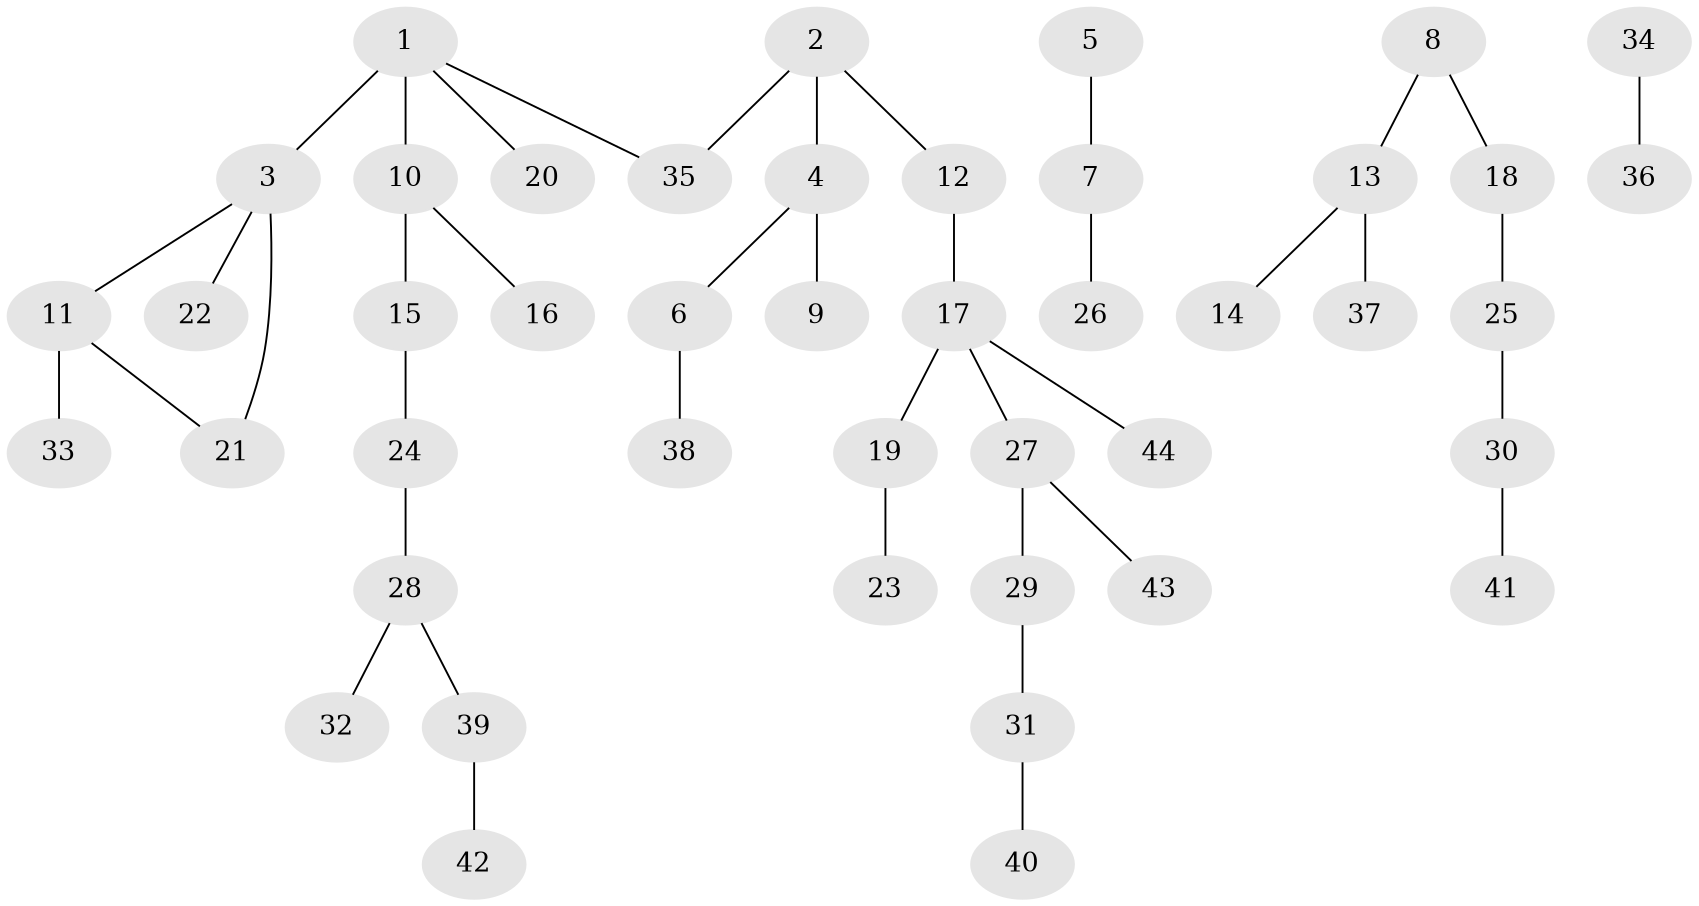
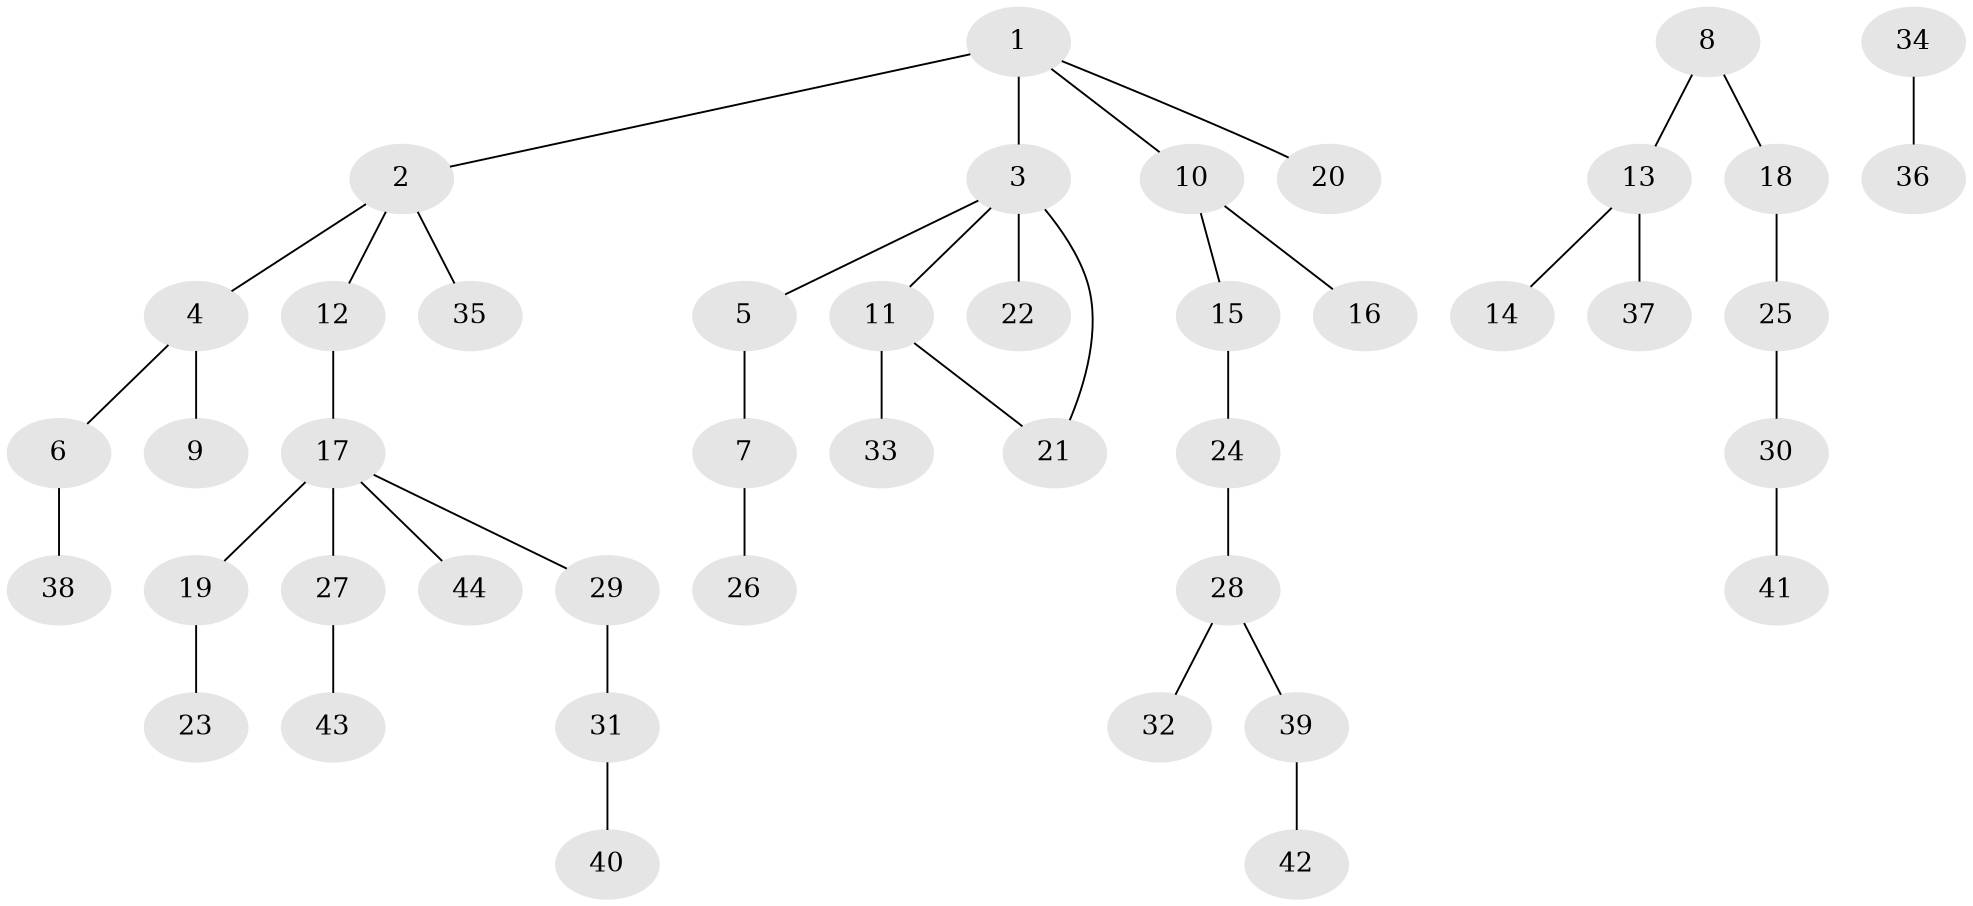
edge "1" -- "35": now "1" -- "2"
edge "3" -- "5": added
edge "27" -- "29": now "17" -- "29"
